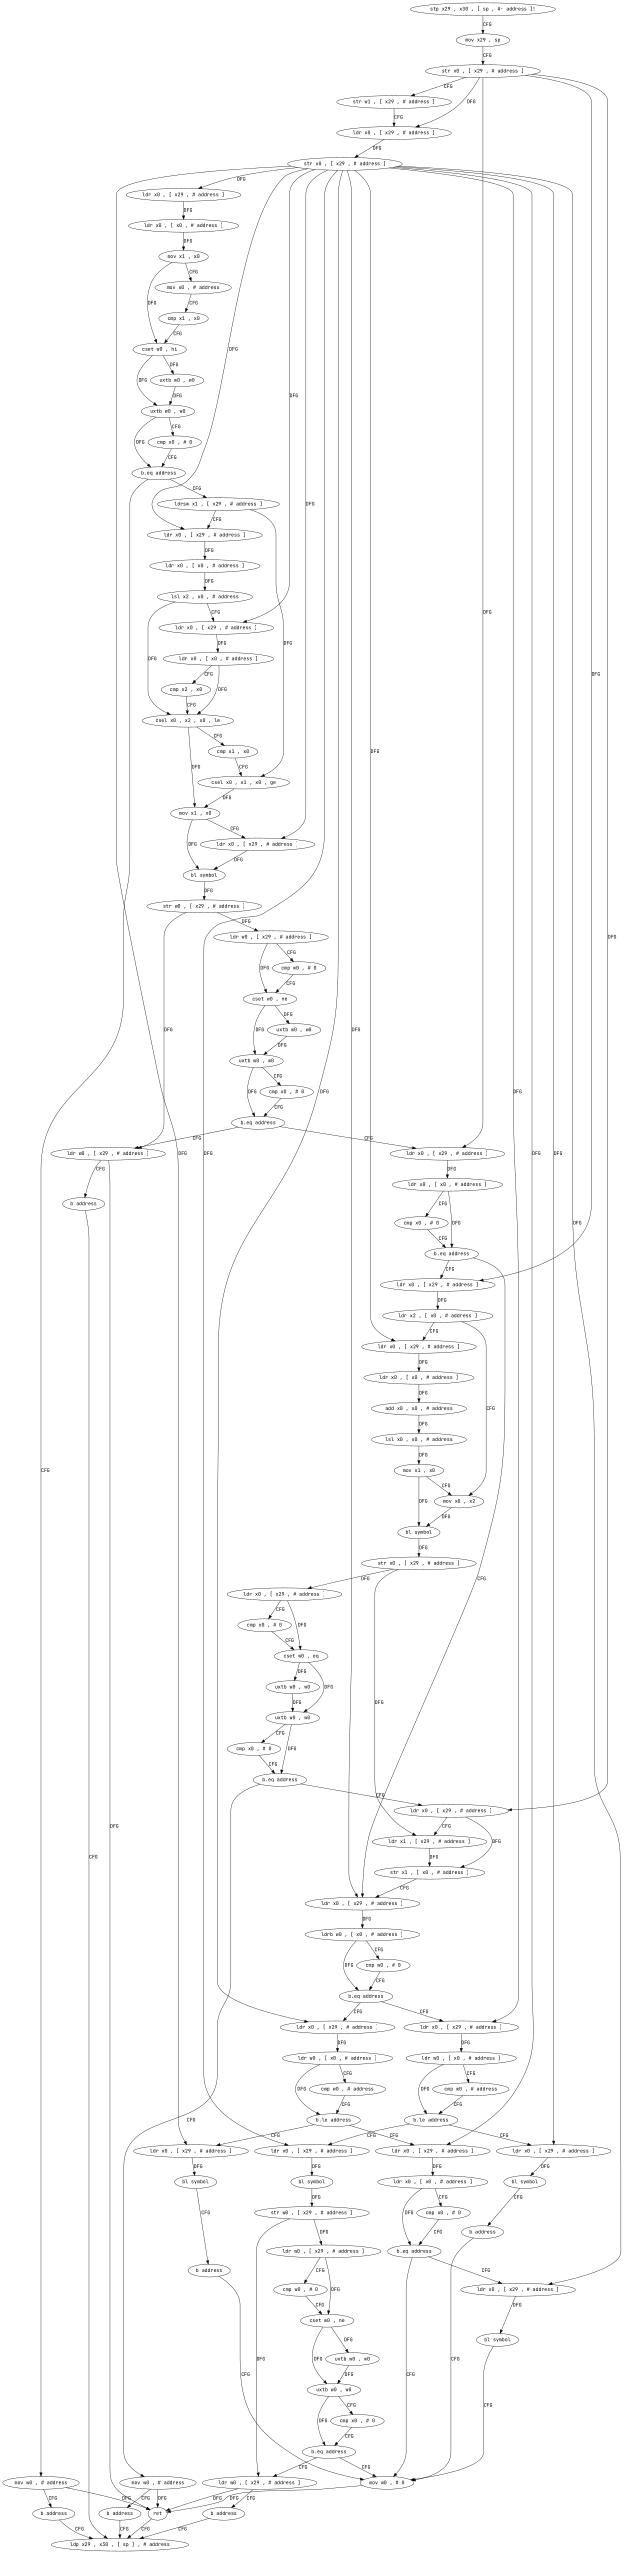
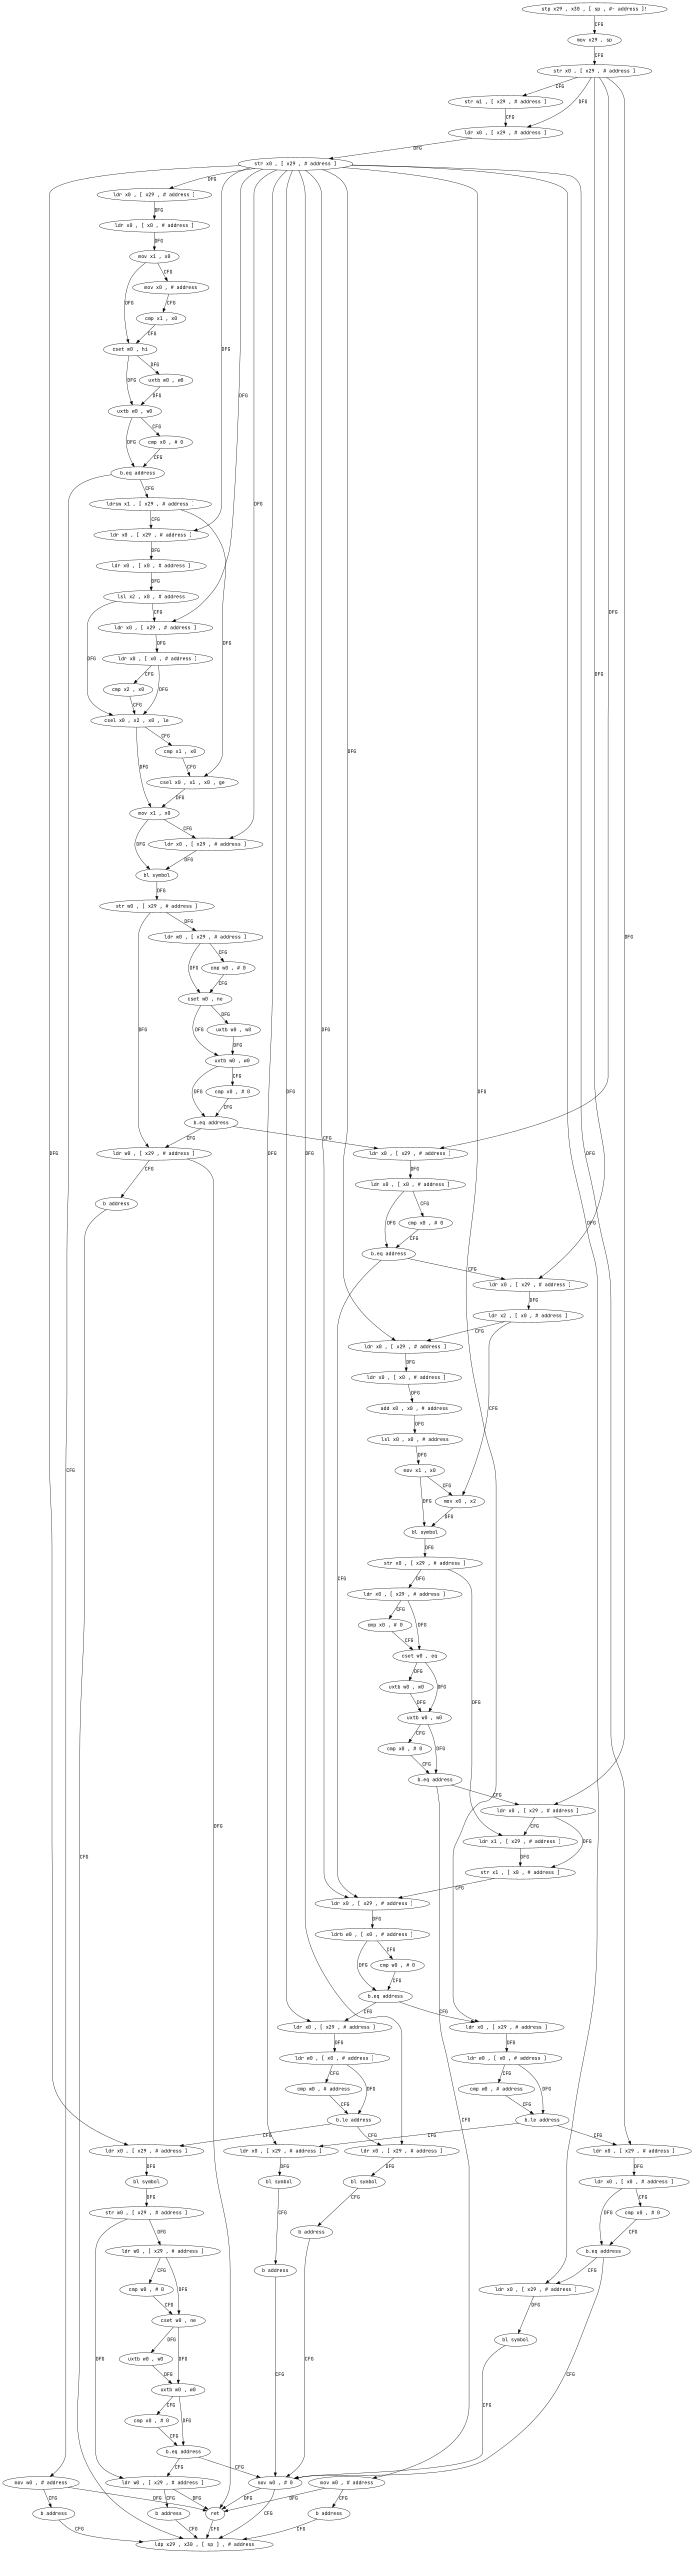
edge "mov w0 , # 0" -> "ldp x29 , x30 , [ sp ] , # address": added, label "CFG"
